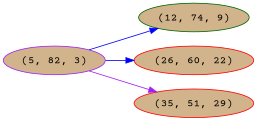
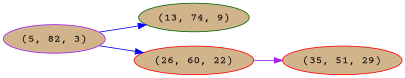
node "(12, 74, 9)": label "(12, 74, 9)" -> "(13, 74, 9)"
edge "(5, 82, 3)" -> "(35, 51, 29)": now "(26, 60, 22)" -> "(35, 51, 29)"
